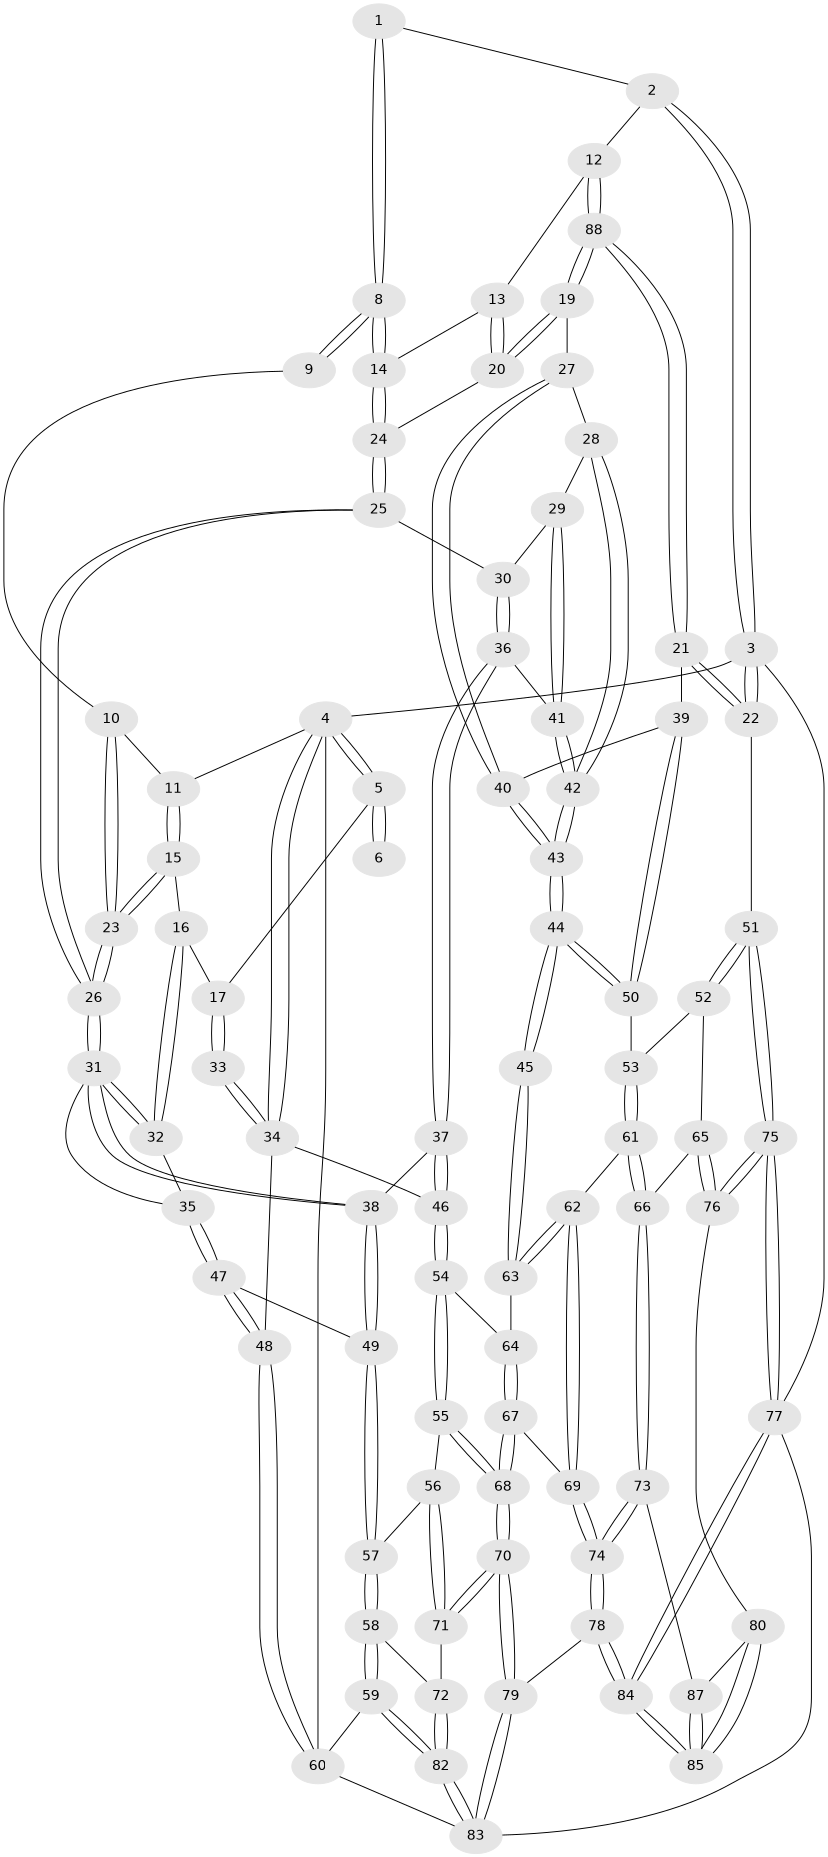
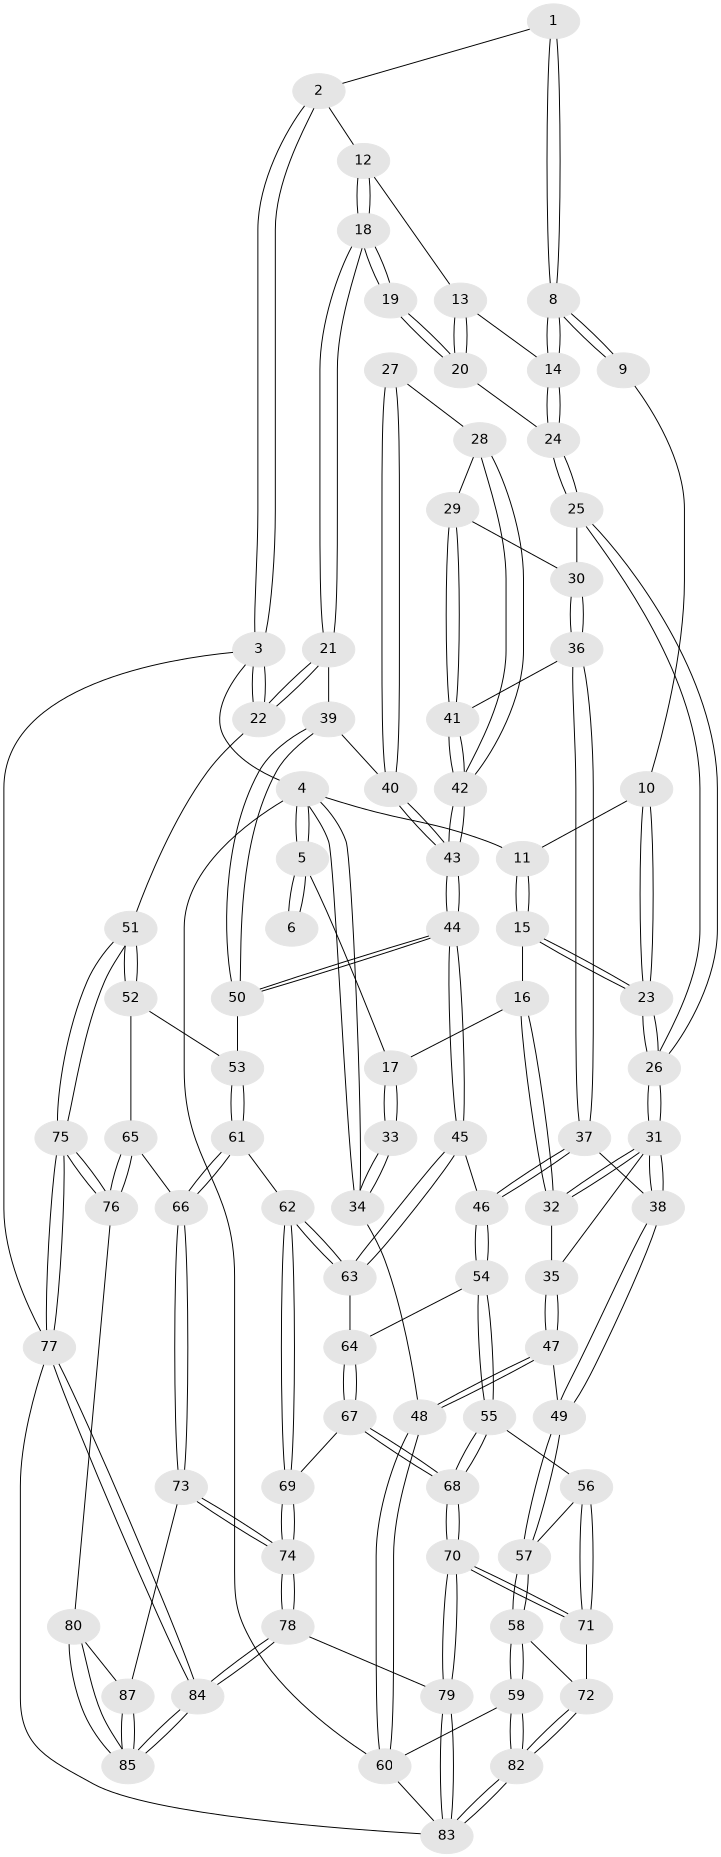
node "88": label "88" -> "18"
edge "19" -- "27": removed
edge "34" -- "46": now "45" -- "46"
